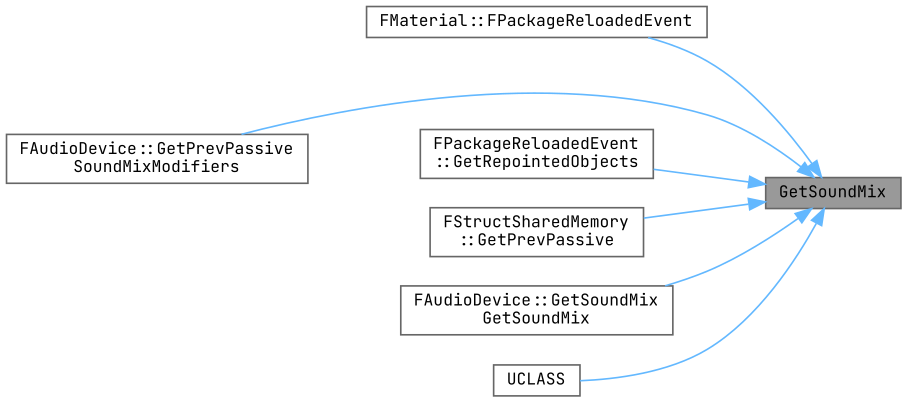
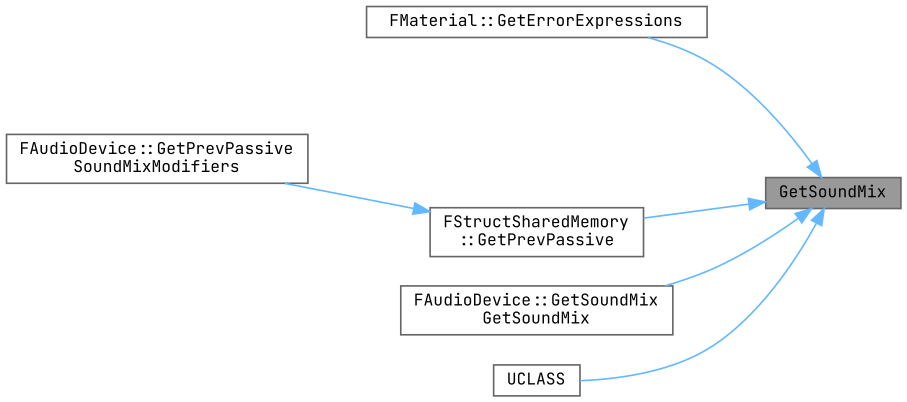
node "FMaterial::FPackageReloadedEvent": label "FMaterial::FPackageReloadedEvent" -> "FMaterial::GetErrorExpressions"
edge "FAudioDevice::GetPrevPassive SoundMixModifiers" -> "GetSoundMix": now "FAudioDevice::GetPrevPassive SoundMixModifiers" -> "FStructSharedMemory ::GetPrevPassive"
node "FPackageReloadedEvent ::GetRepointedObjects": removed
